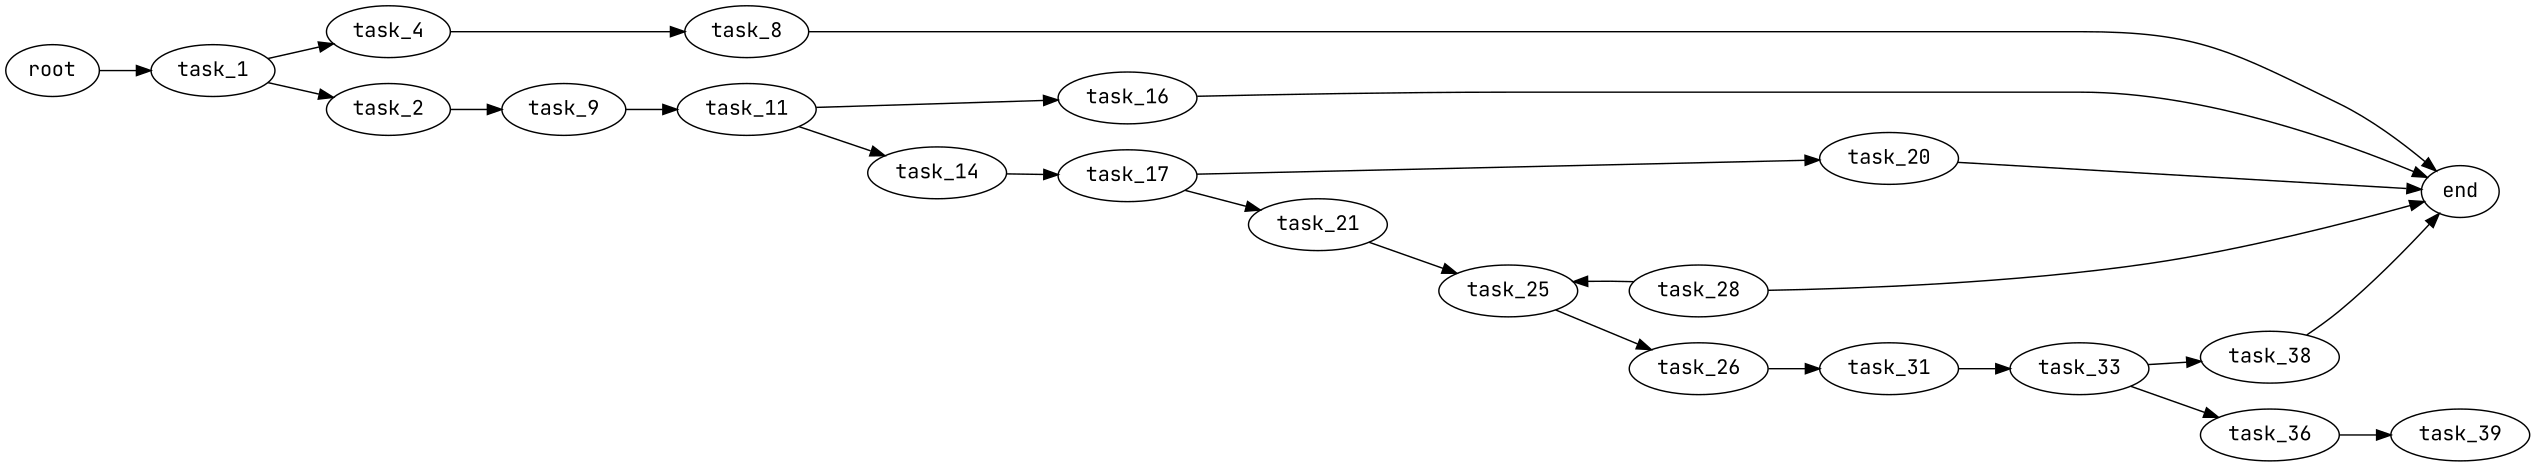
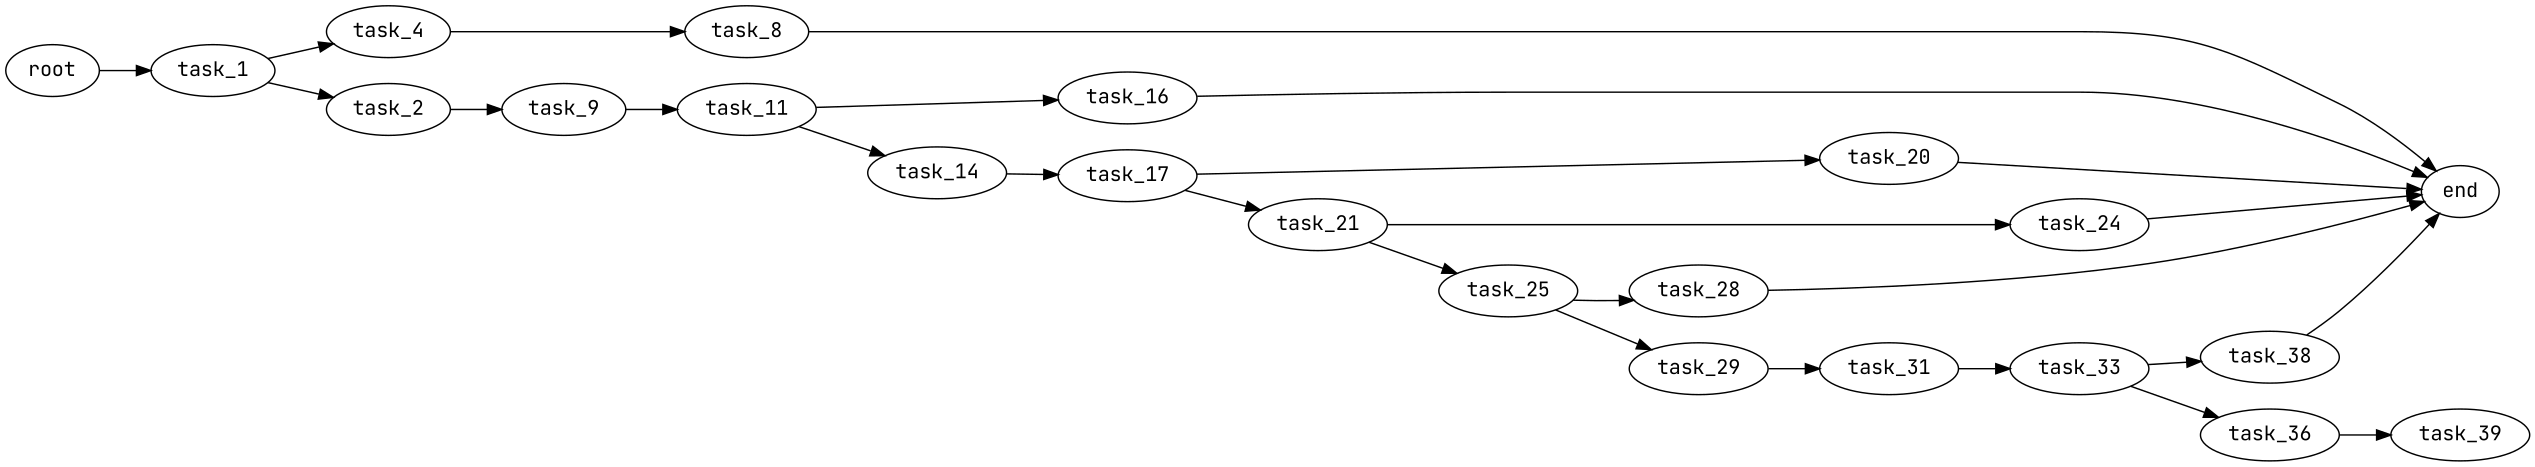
node "task_24": added
edge "task_28" -> "task_25": reversed
node "task_26": label "task_26" -> "task_29"
